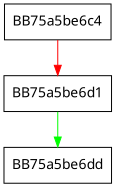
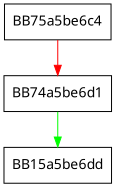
node "BB75a5be6d1": label "BB75a5be6d1" -> "BB74a5be6d1"
node "BB75a5be6dd": label "BB75a5be6dd" -> "BB15a5be6dd"
